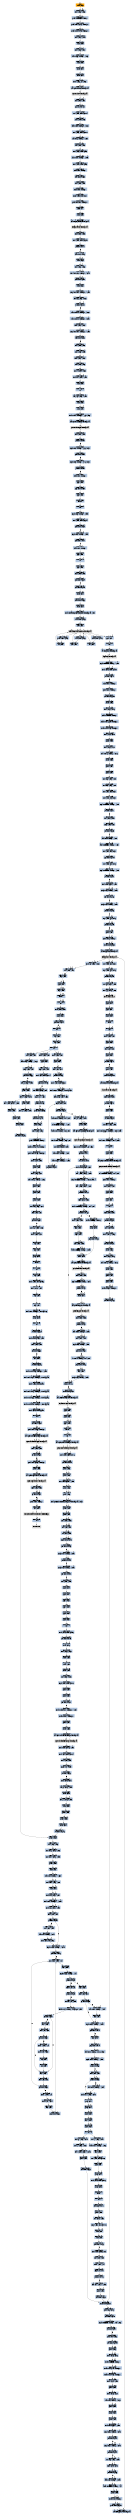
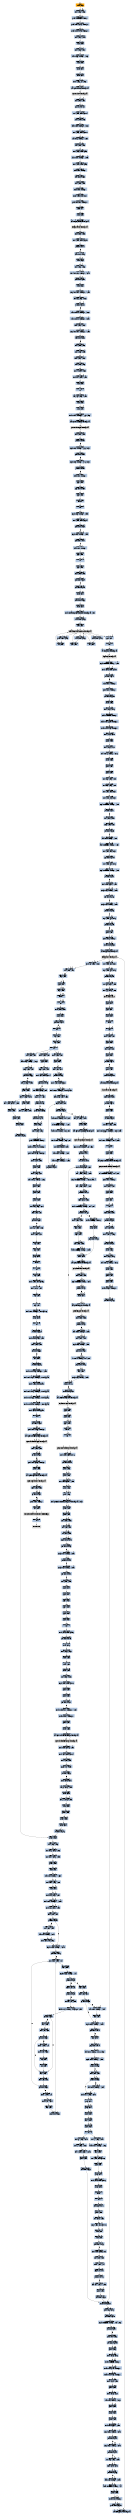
node "0x00416534 call GetCommandLineA@kernel32.dll": removed
